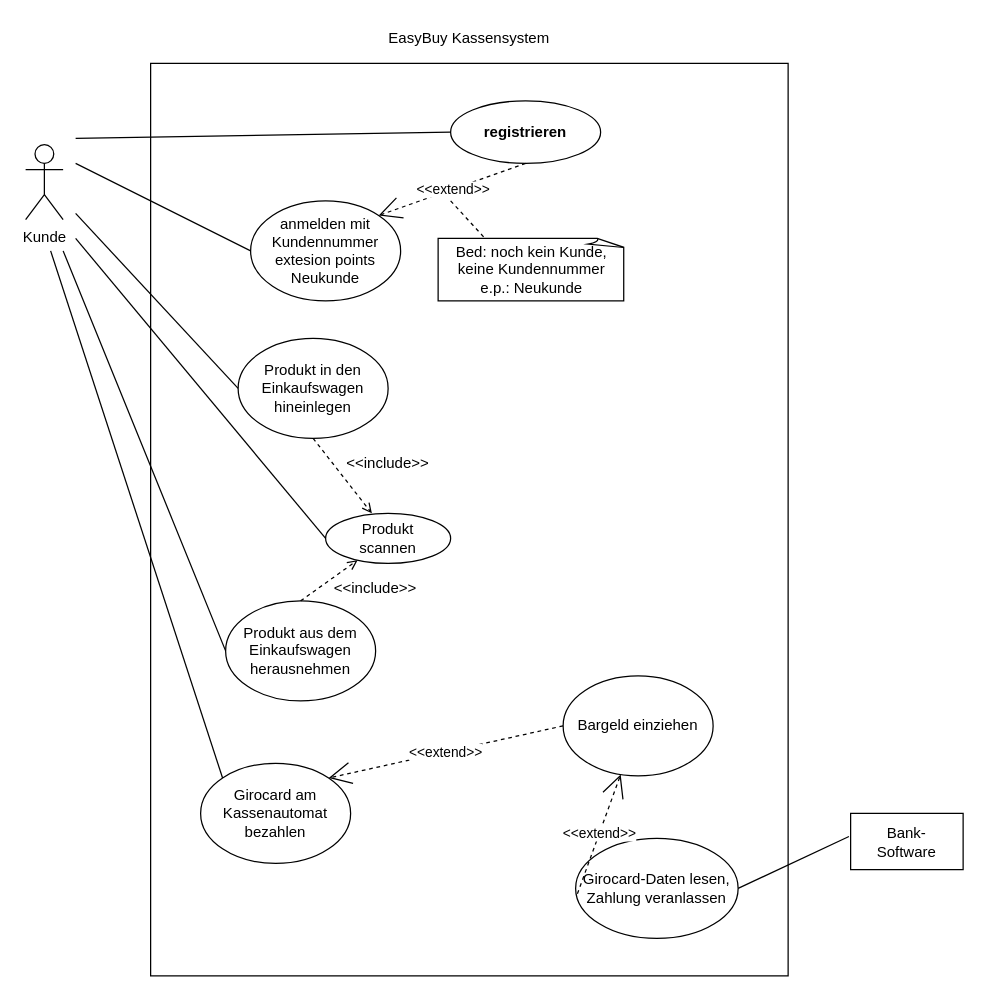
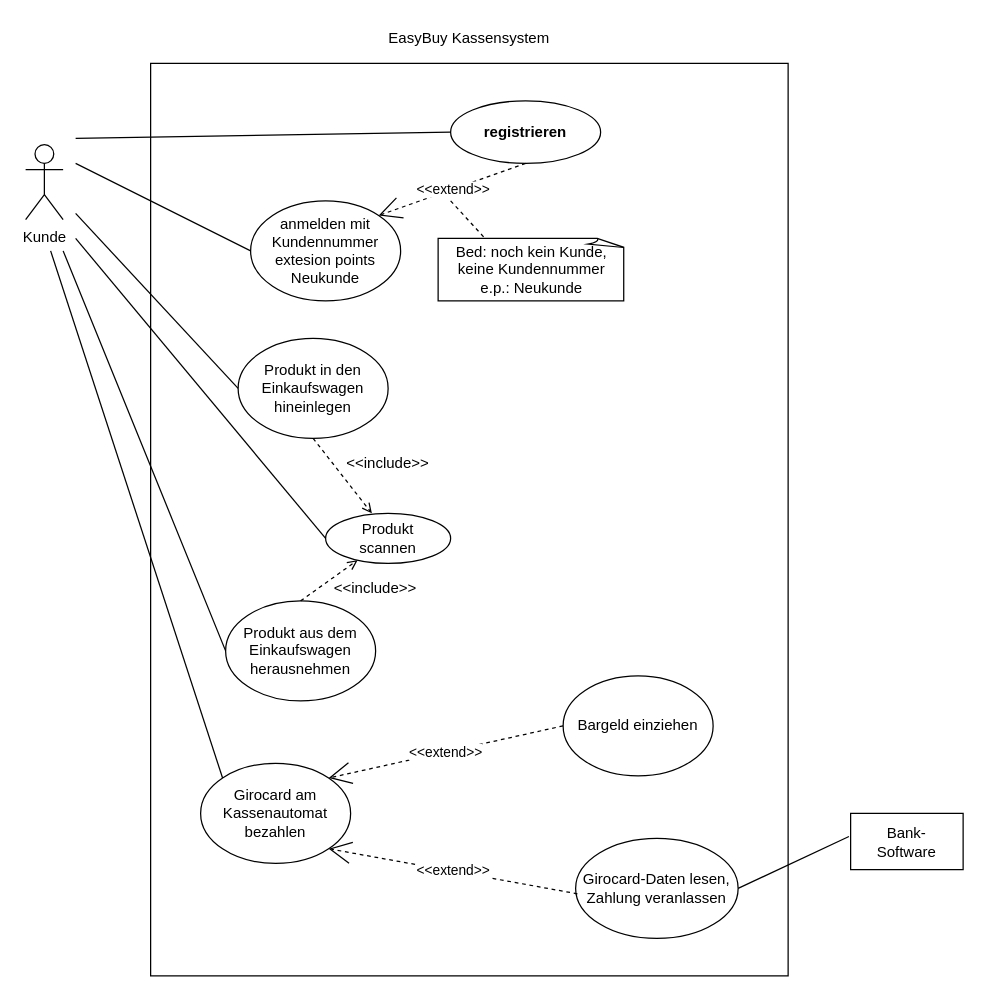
edge "Girocard-Daten lesen, Zahlung veranlassen" -> "Bargeld einziehen": now "Girocard-Daten lesen, Zahlung veranlassen" -> "Girocard am Kassenautomat bezahlen"
